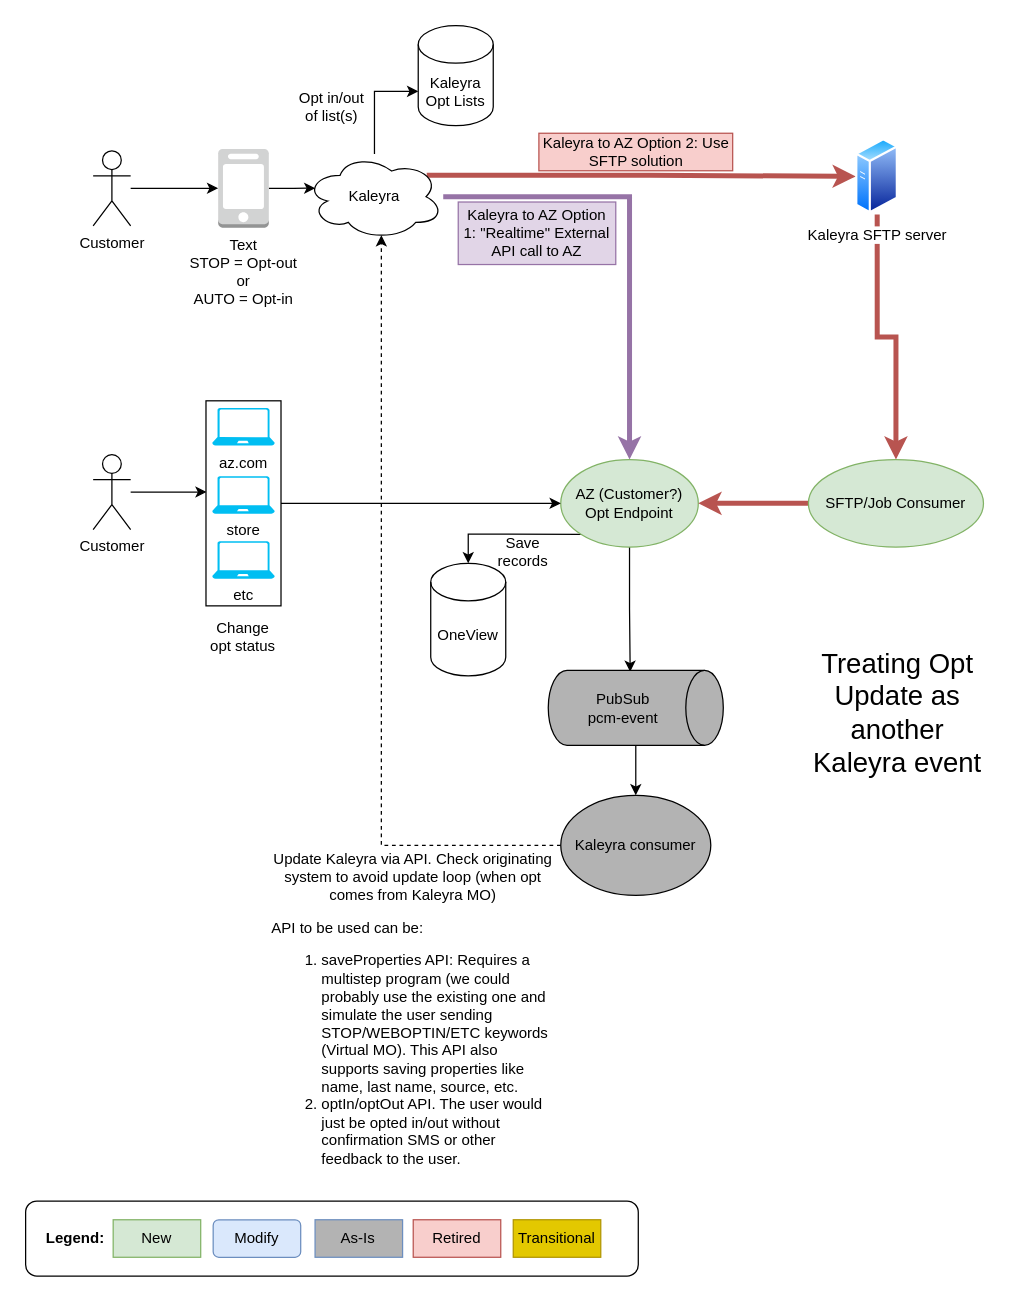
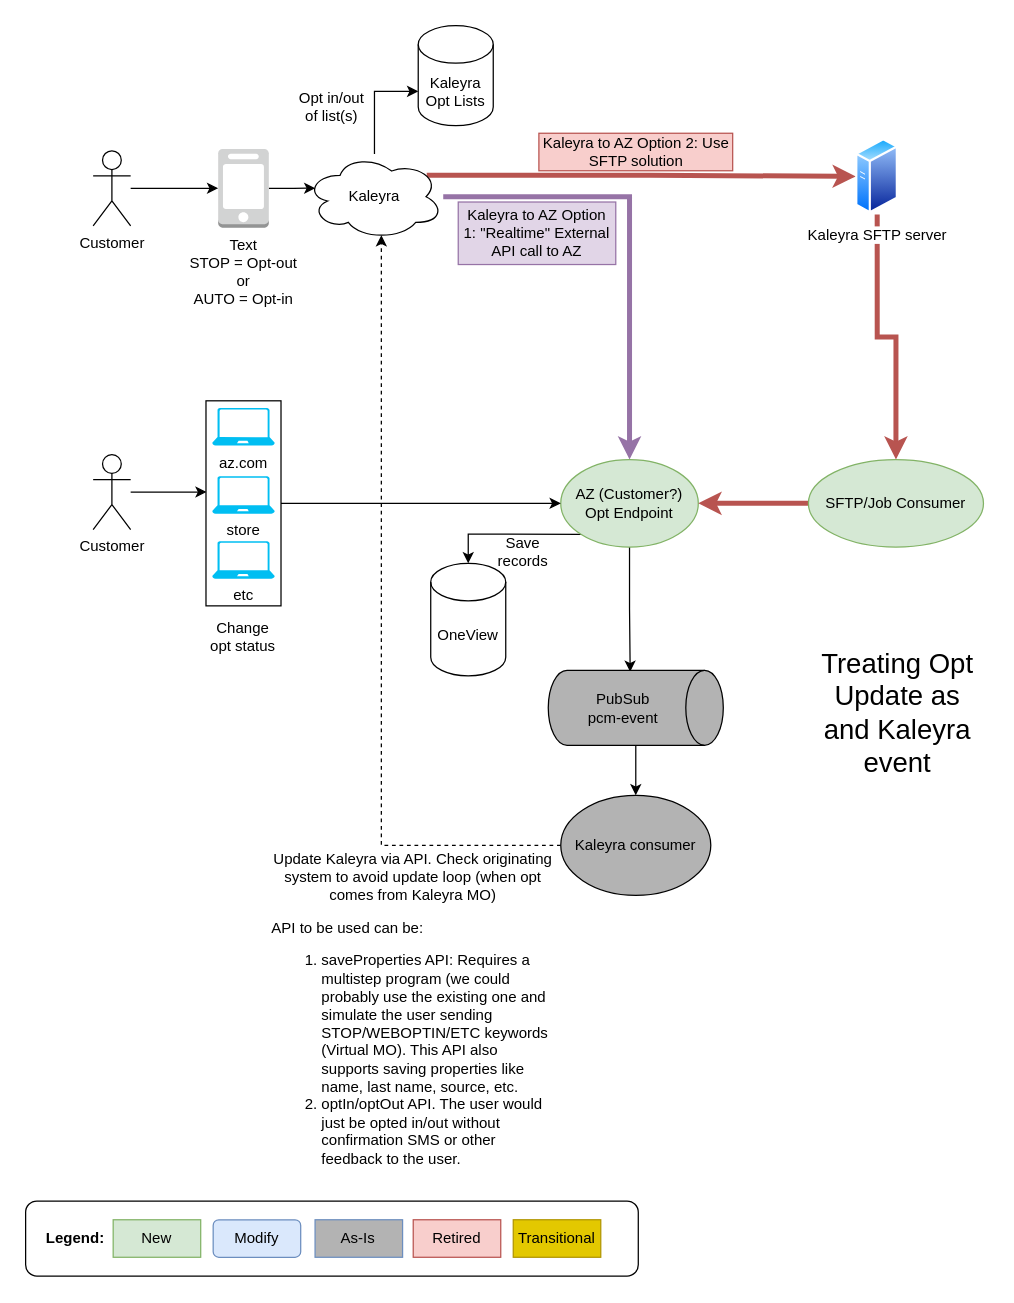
node "Treating Opt Update as another Kaleyra event": label "Treating Opt Update as another Kaleyra event" -> "Treating Opt Update as and Kaleyra event"
